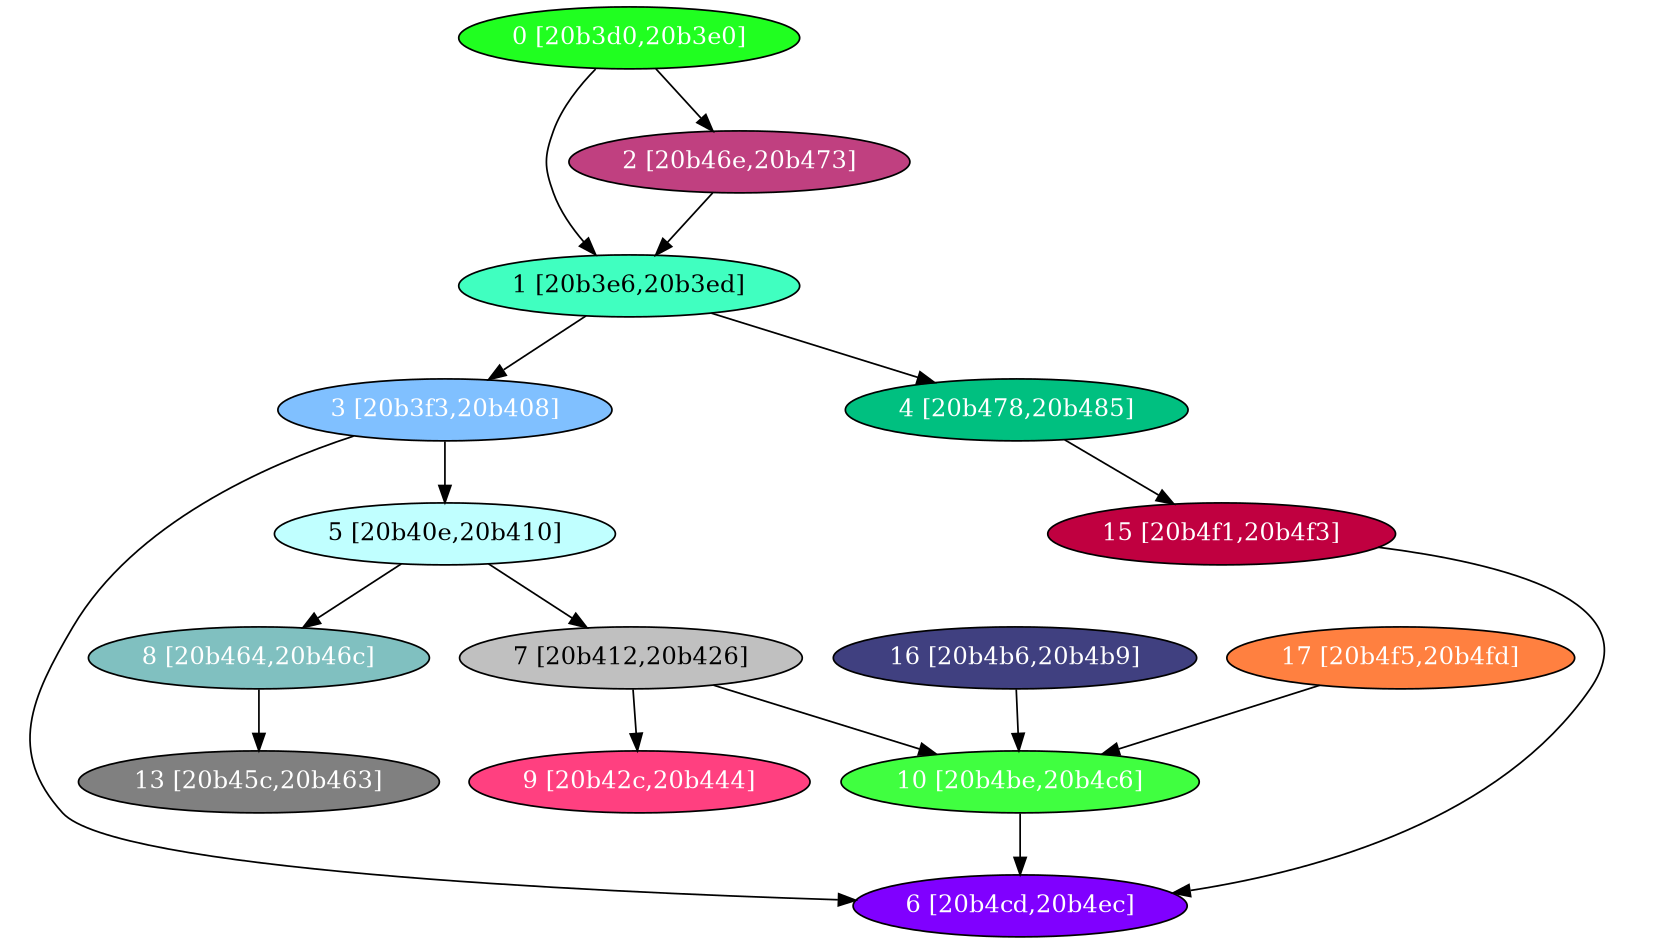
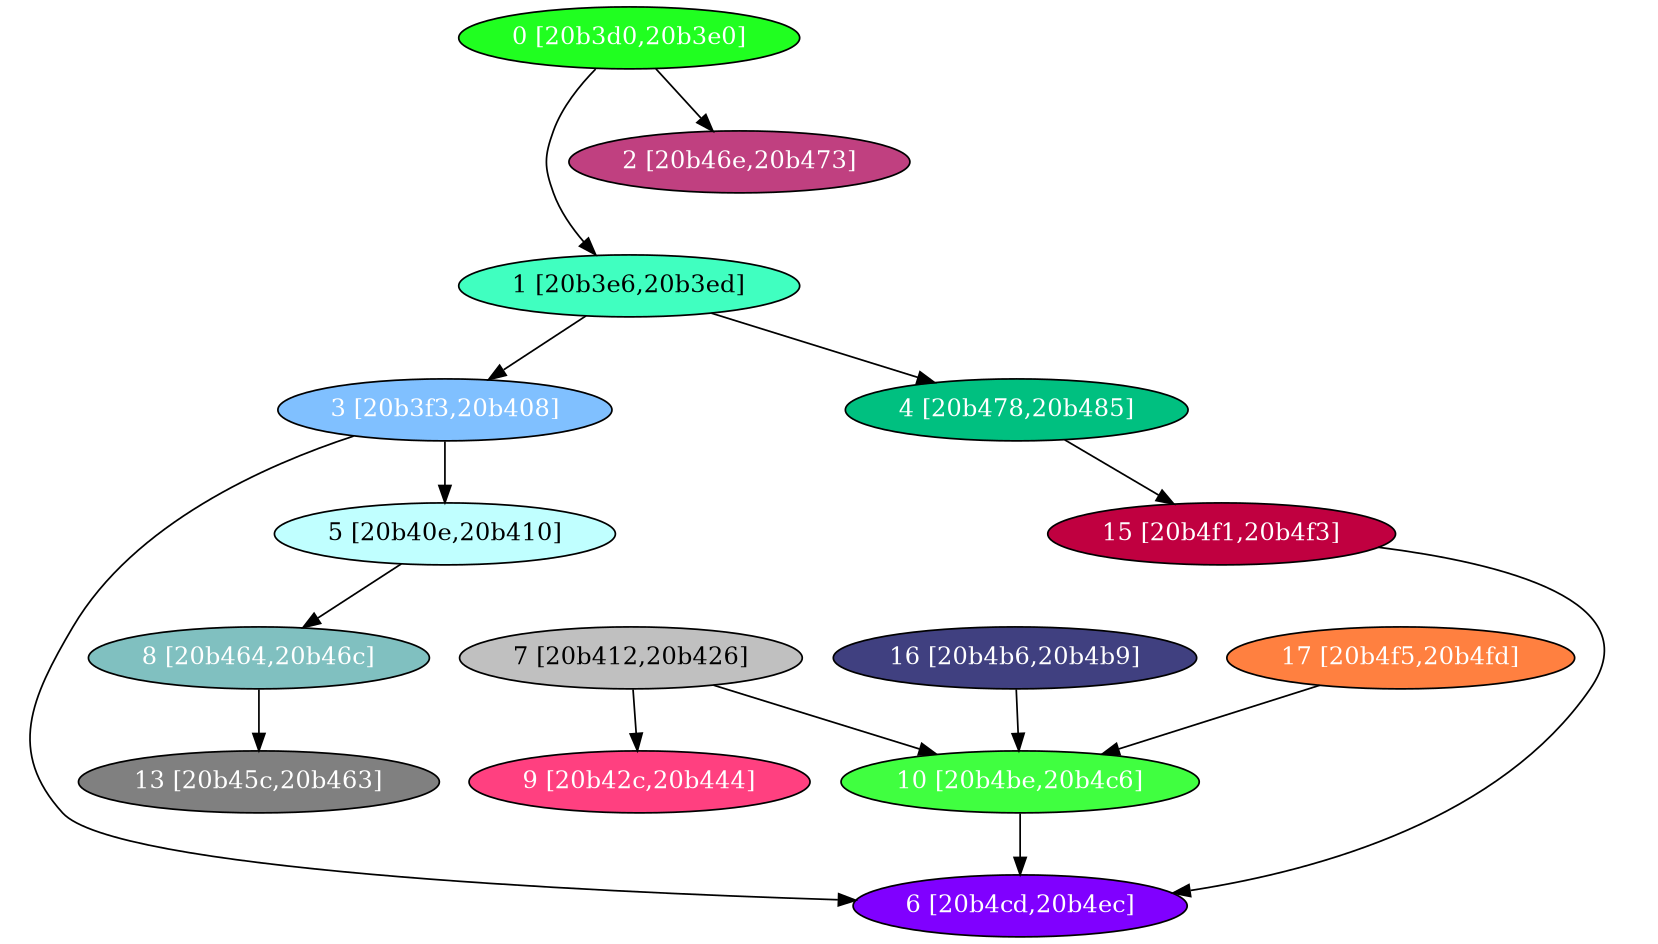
edge "2 [20b46e,20b473]" -> "1 [20b3e6,20b3ed]": removed
edge "5 [20b40e,20b410]" -> "7 [20b412,20b426]": removed
